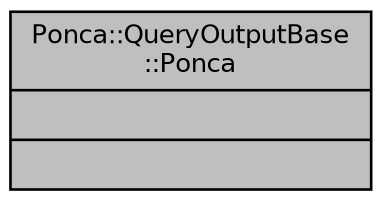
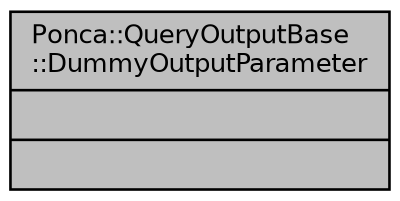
node "Ponca::QueryOutputBase": text "::Ponca" -> "::DummyOutputParameter"
